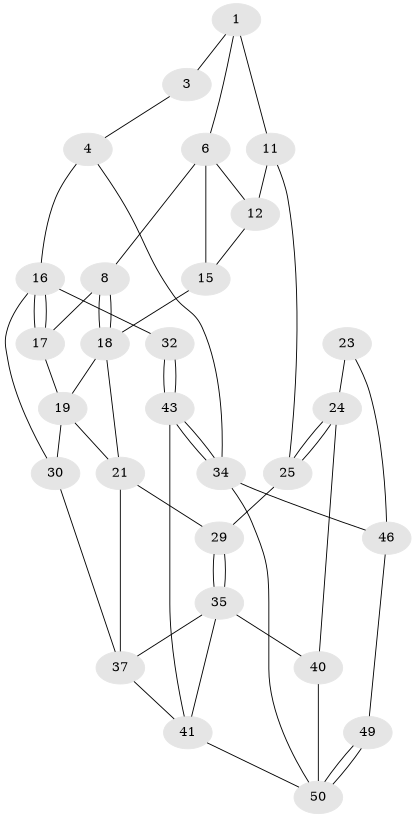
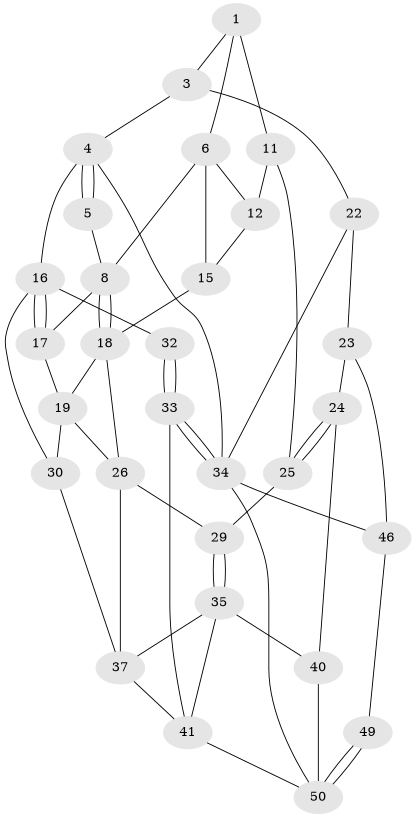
node "5": added
node "22": added
node "43": label "43" -> "33"
node "21": label "21" -> "26"
